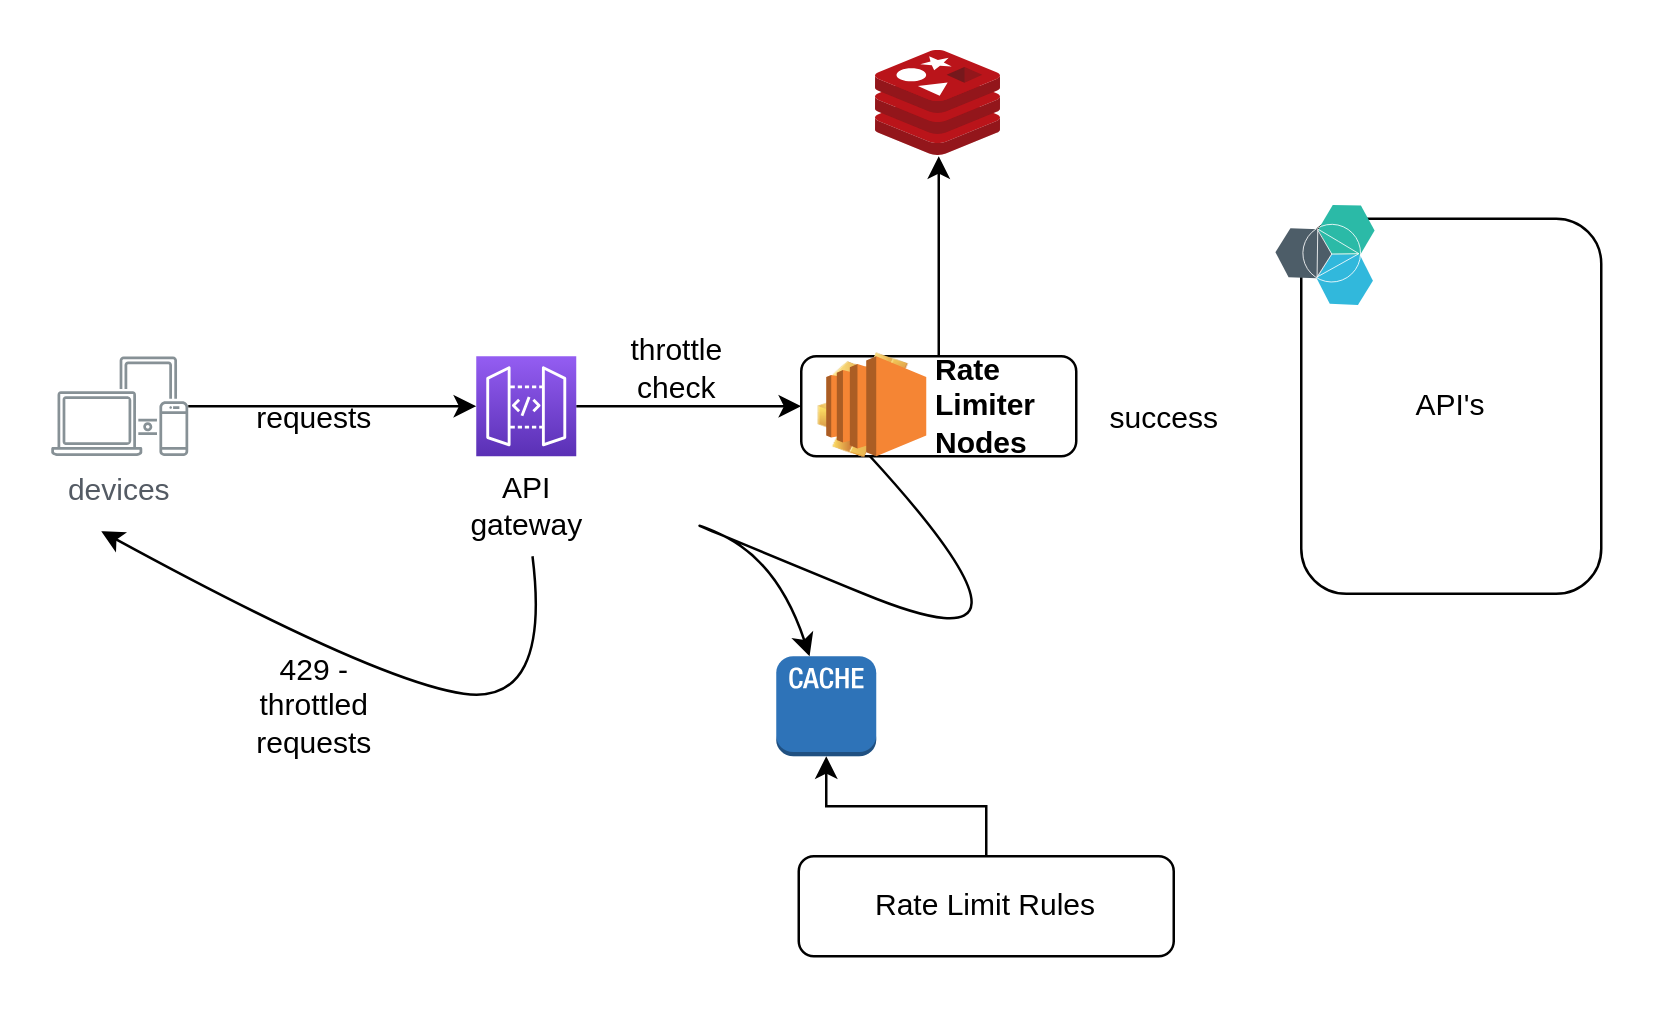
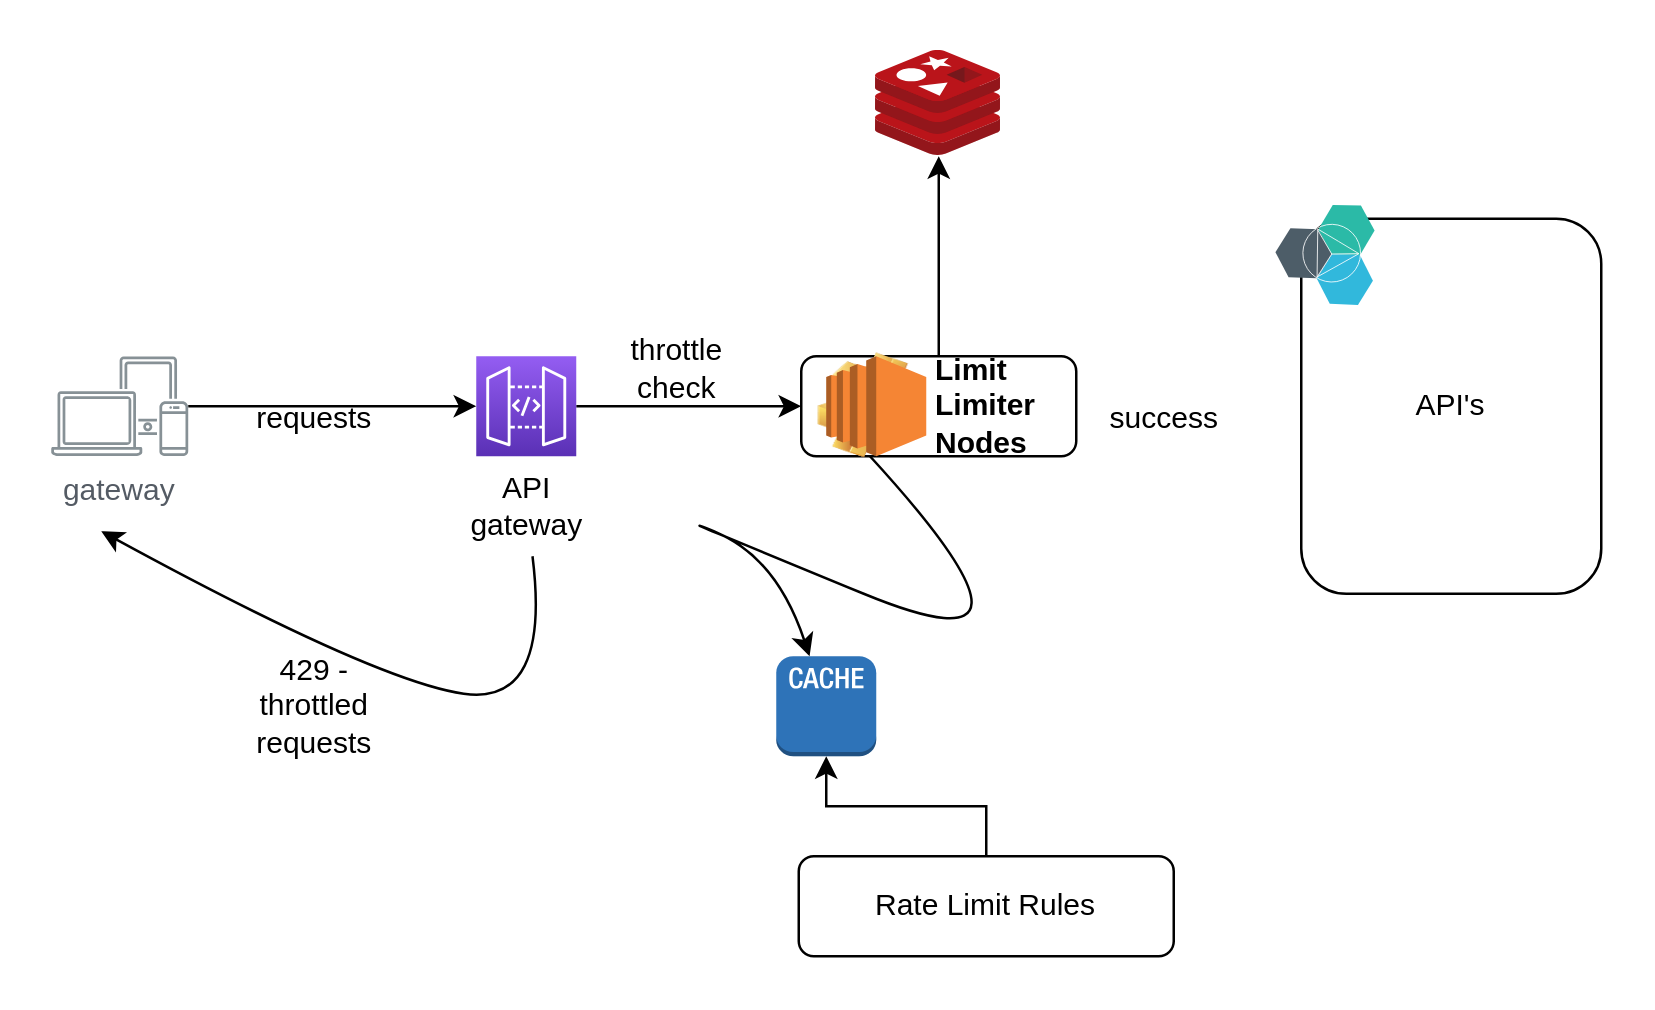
node "Rate Limiter Nodes": label "Rate Limiter Nodes" -> "Limit Limiter Nodes"
node "devices": label "devices" -> "gateway"
